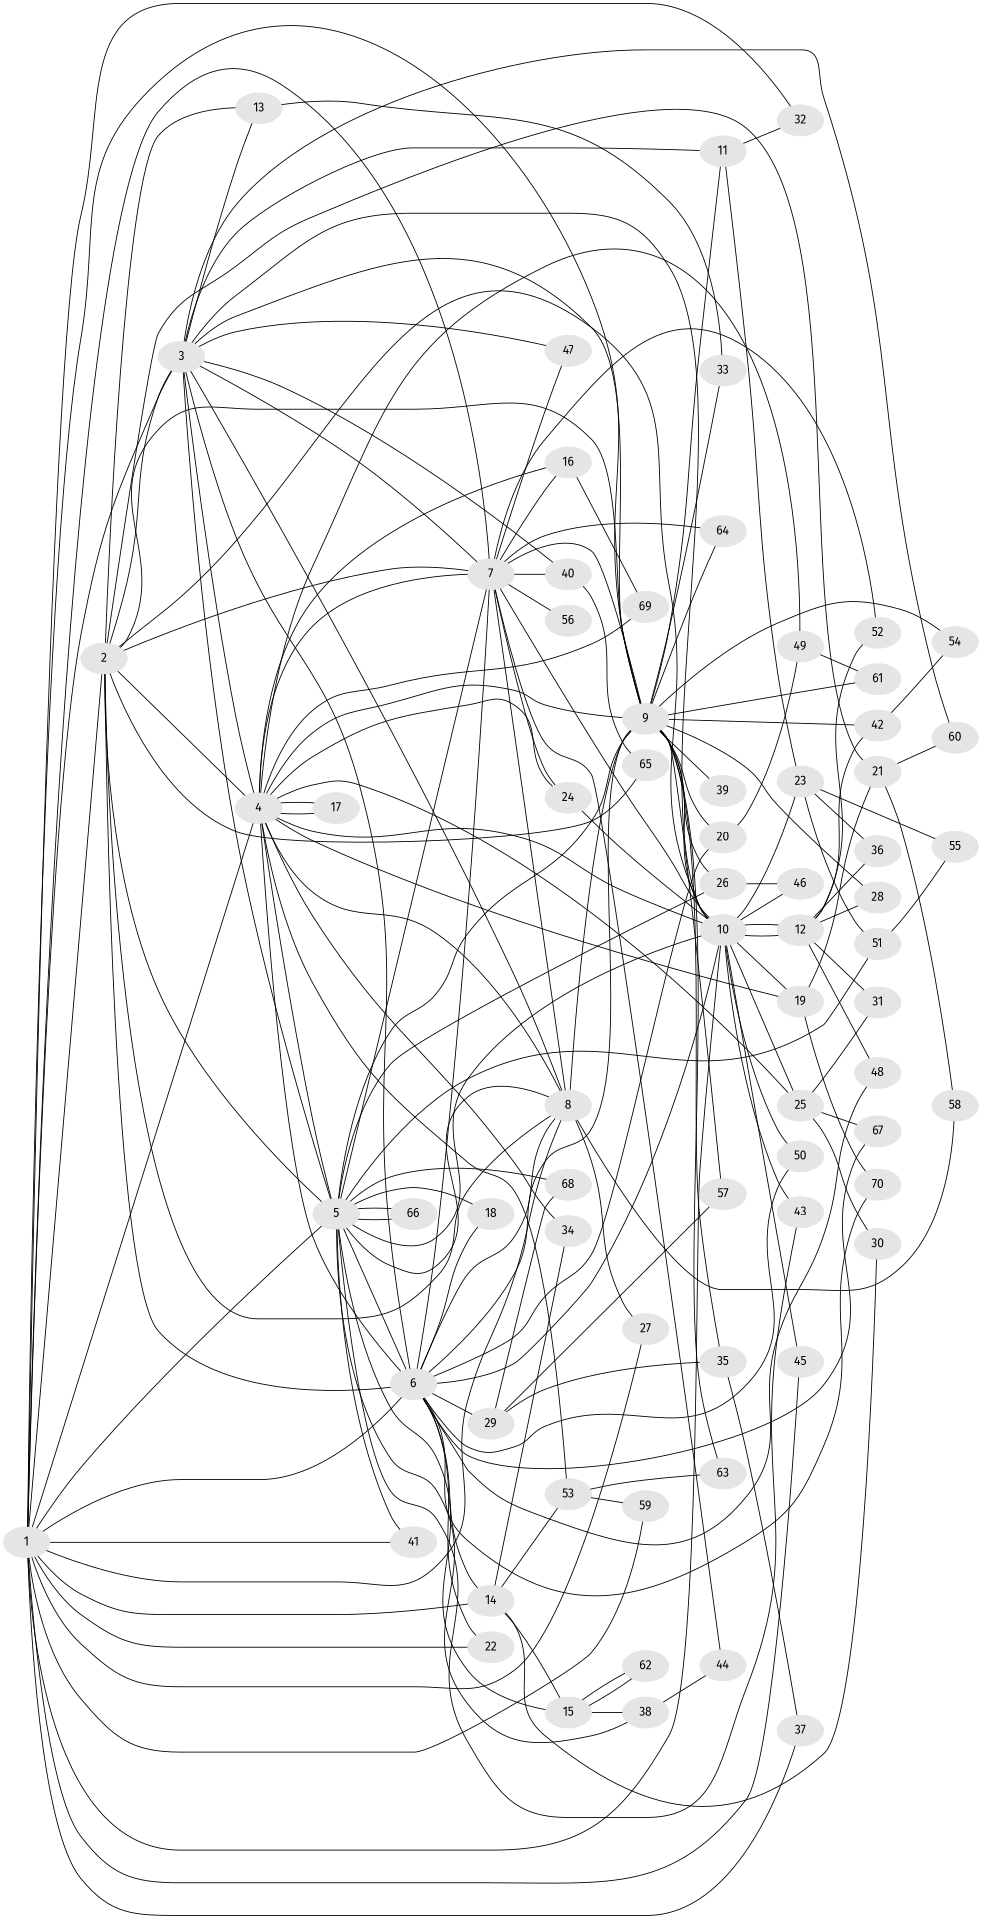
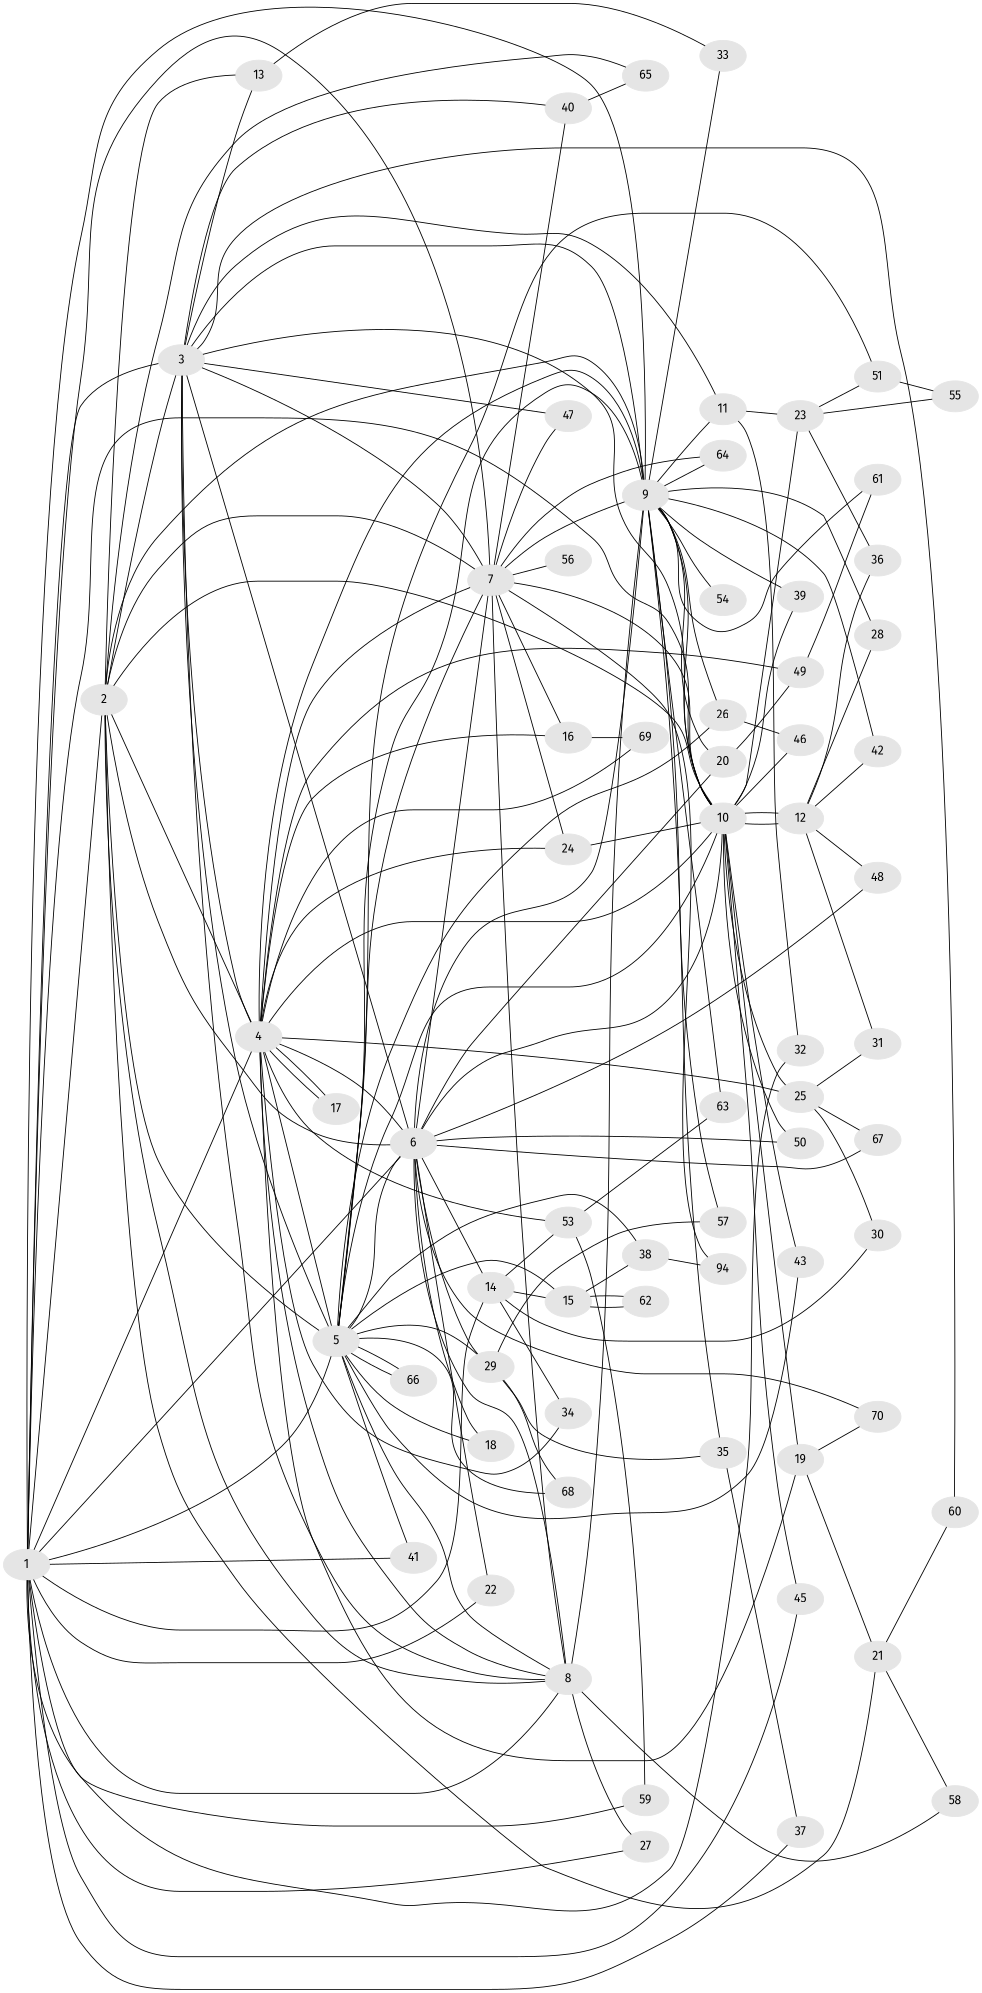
node "52": removed
edge "54" -- "42": removed
edge "39" -- "10": added
edge "5" -- "29": added
node "44": label "44" -> "94"
